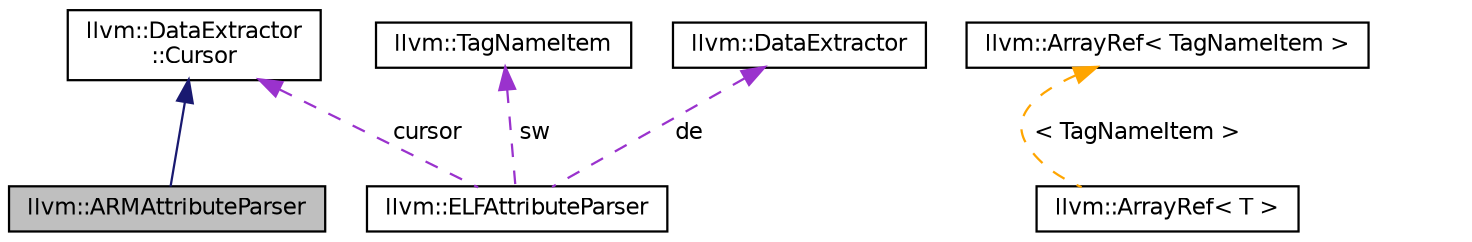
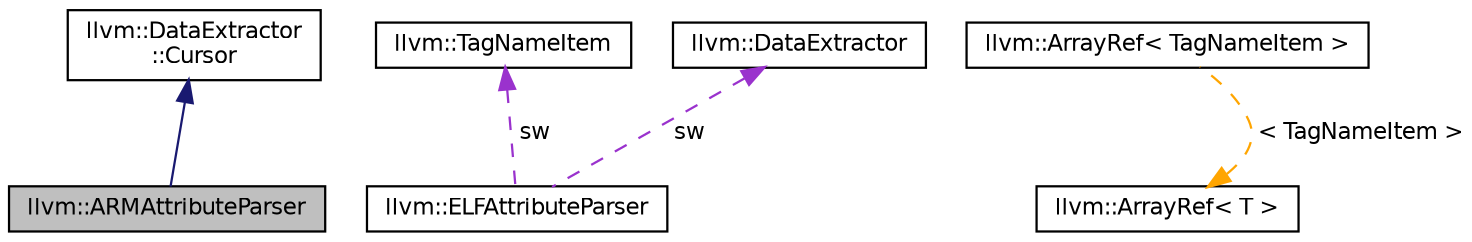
edge "llvm::ArrayRef< T >" -> "llvm::ArrayRef< TagNameItem >": reversed
edge "llvm::ELFAttributeParser" -> "llvm::DataExtractor": label " de" -> " sw"
edge "llvm::ELFAttributeParser" -> "llvm::DataExtractor ::Cursor": removed, label "cursor"
